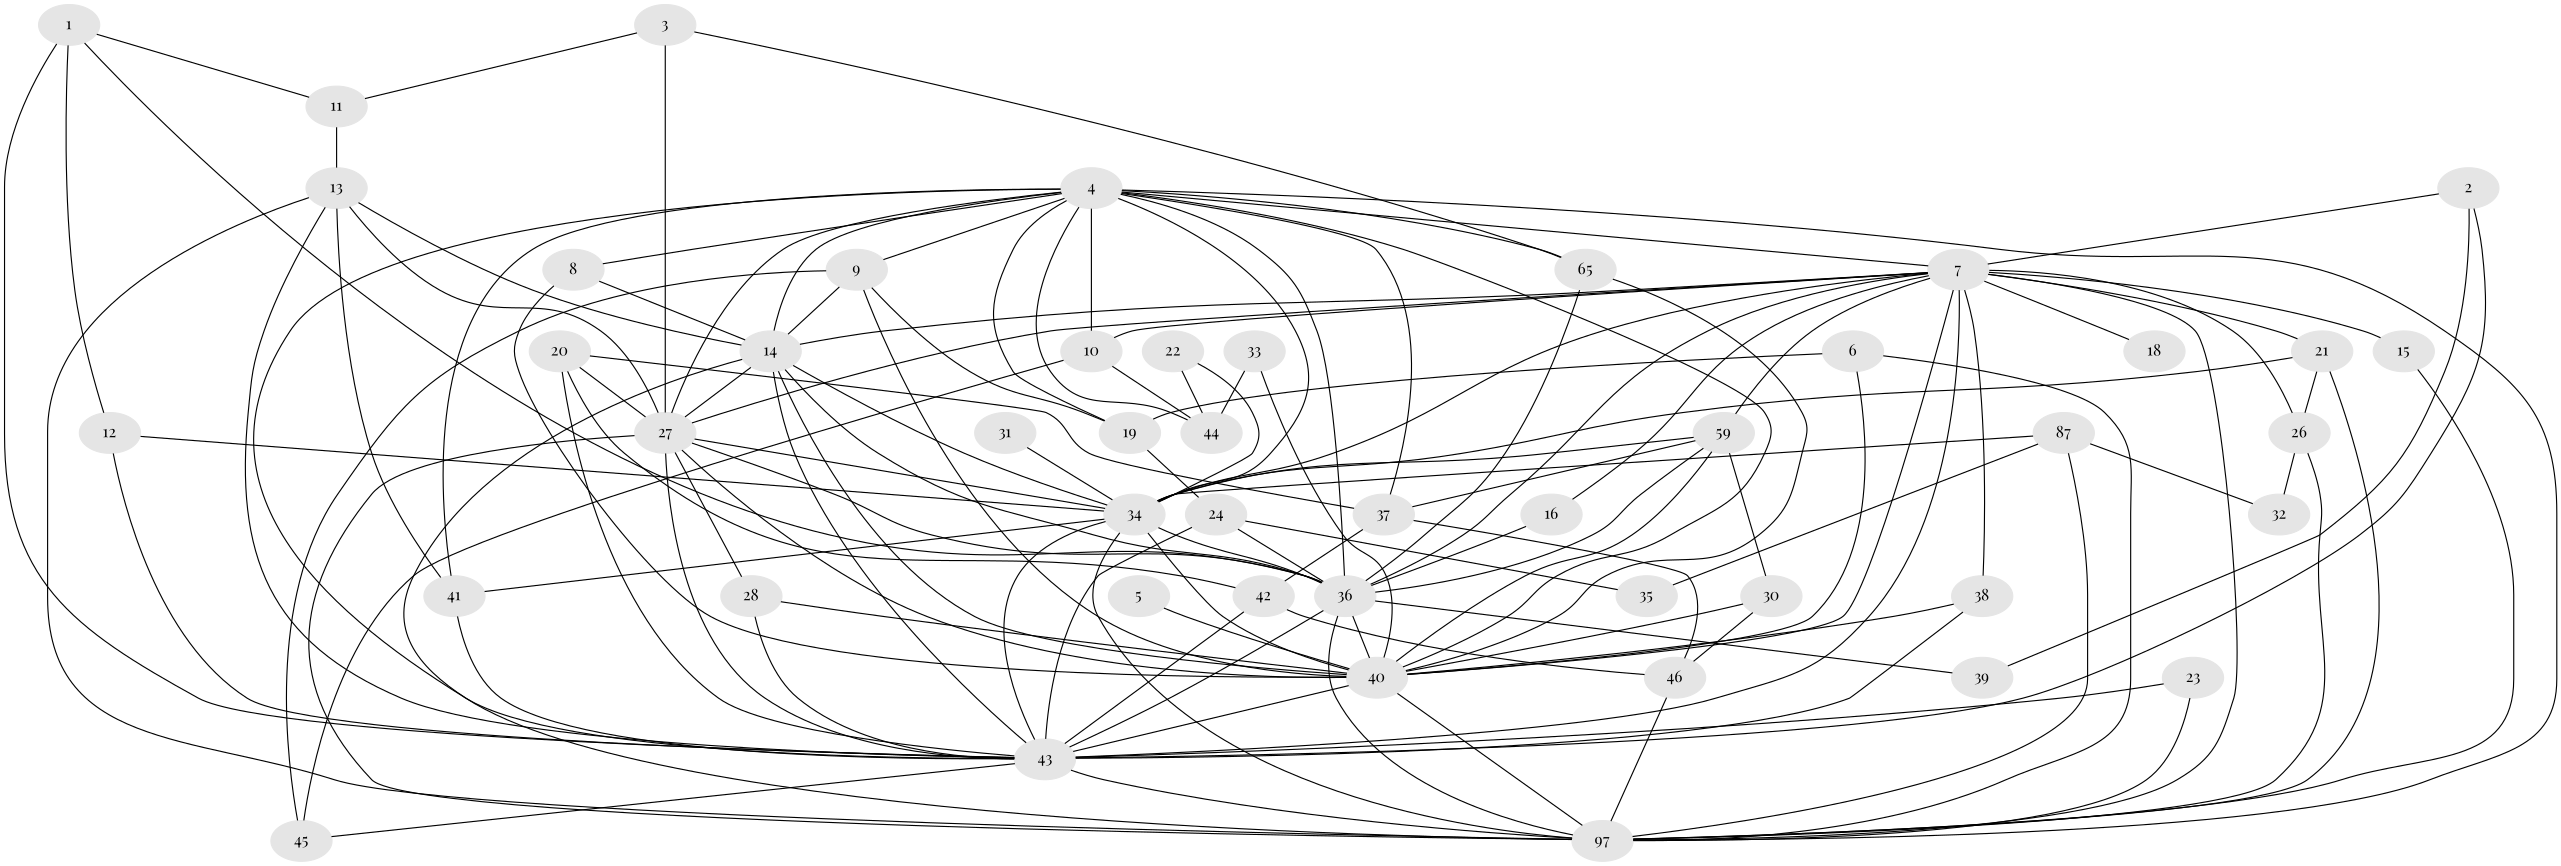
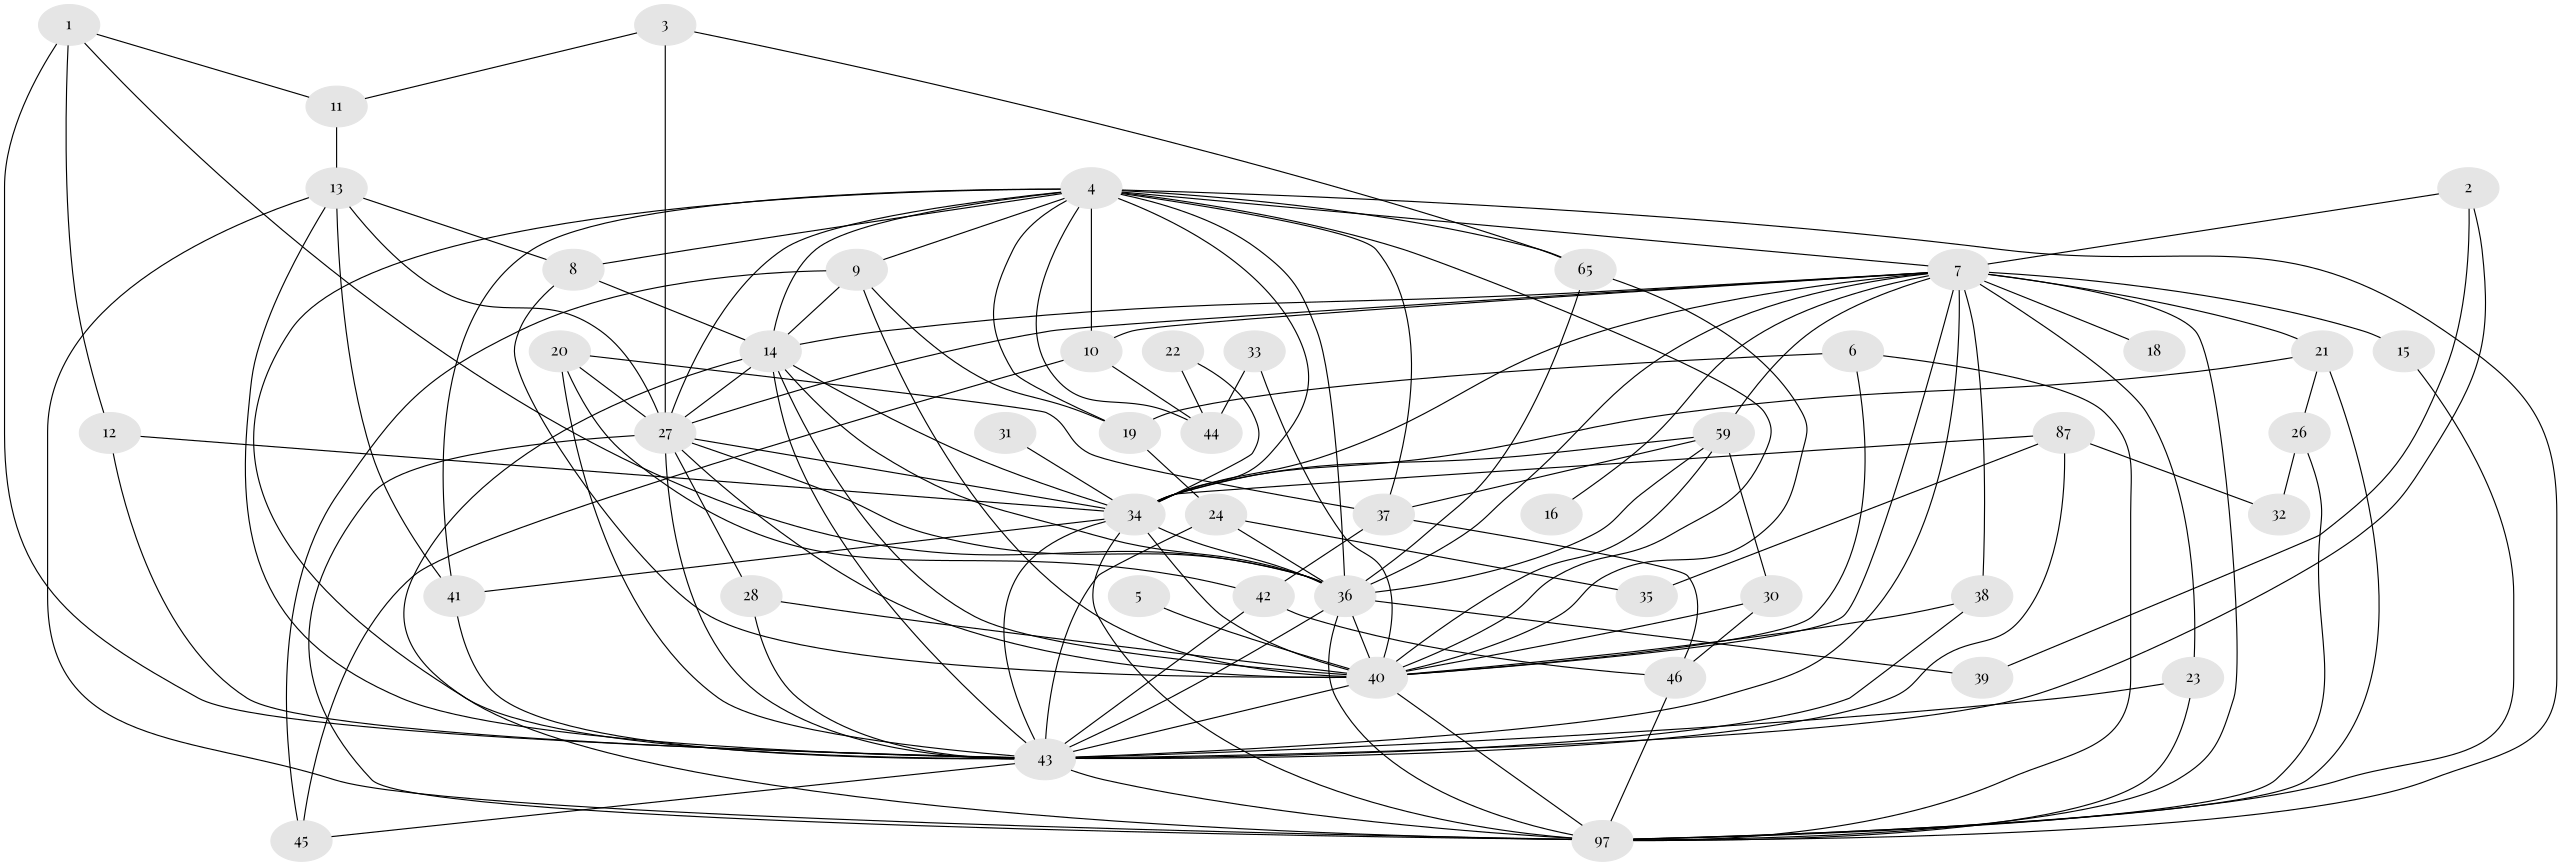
edge "13" -- "14": now "13" -- "8"
edge "7" -- "26": now "7" -- "23"
edge "16" -- "36": removed
edge "87" -- "97": now "87" -- "43"
